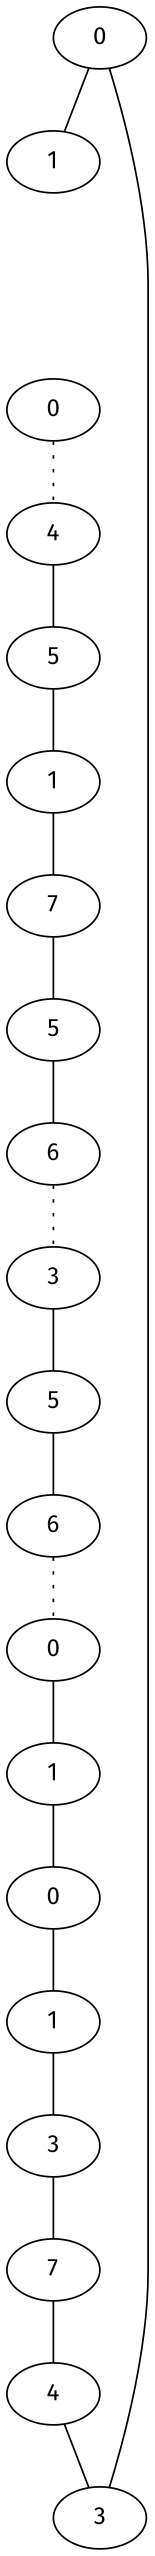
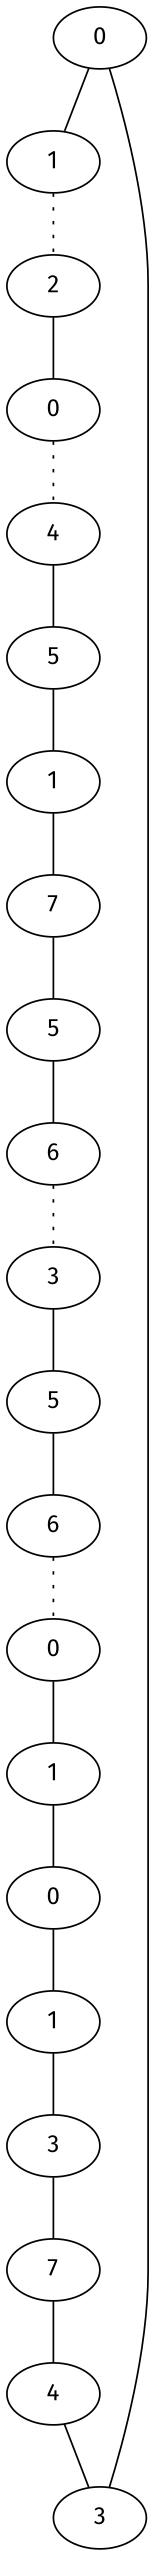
node "2": added
